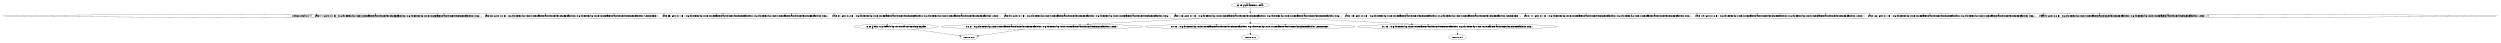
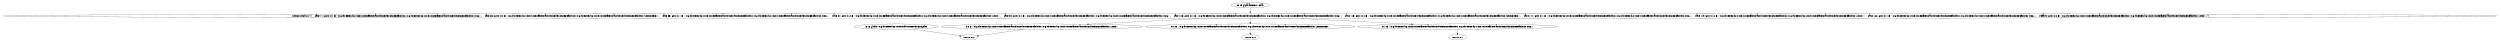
node "r3 := @this: org.default.bp.zone.TzdbZoneRulesCompiler": label "r3 := @this: org.default.bp.zone.TzdbZoneRulesCompiler" -> "r3 := @this: org.threeten.bp.zone.TzdbZoneRulesCompiler"
